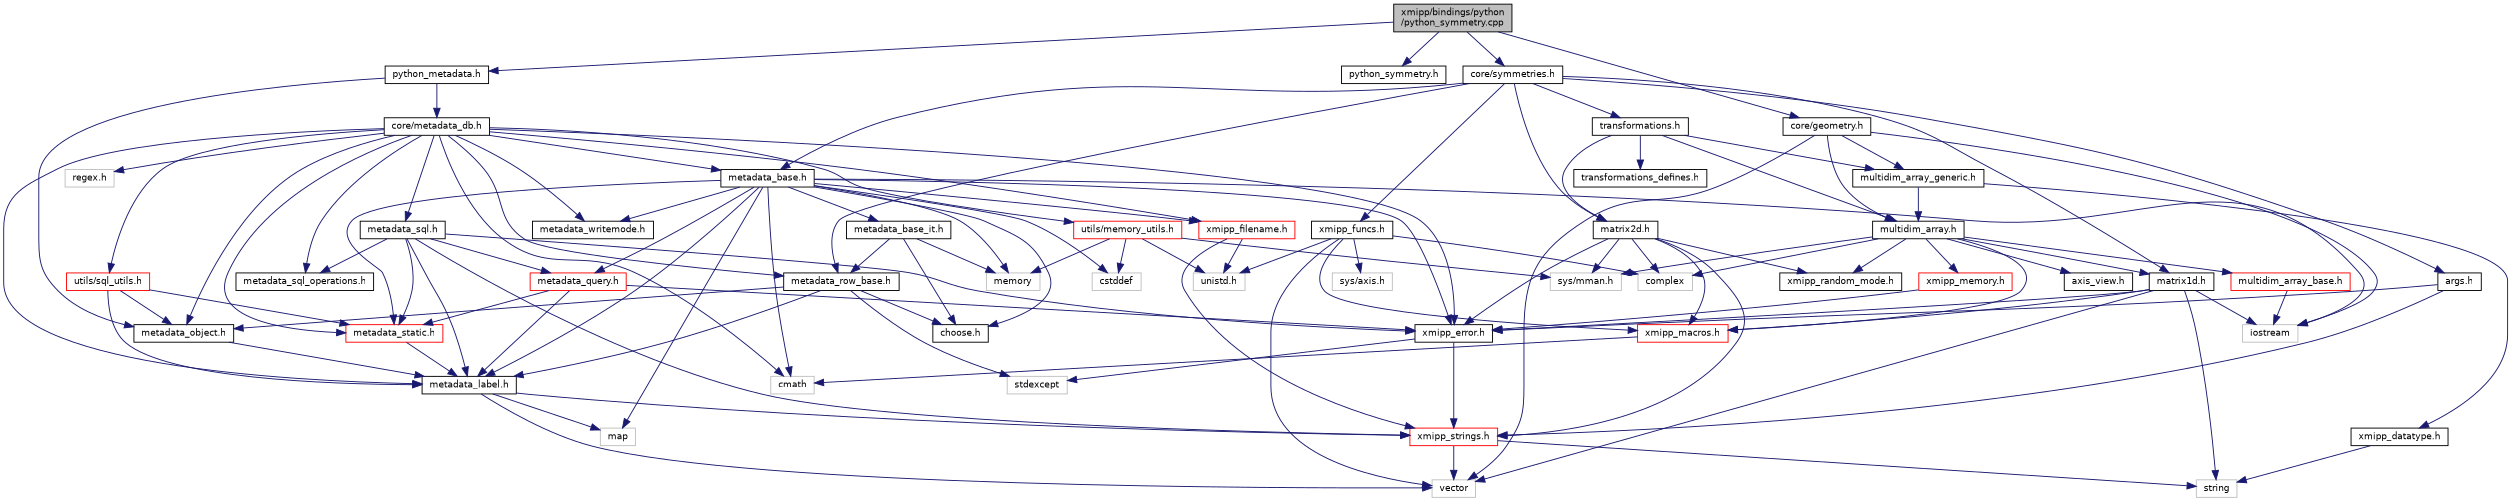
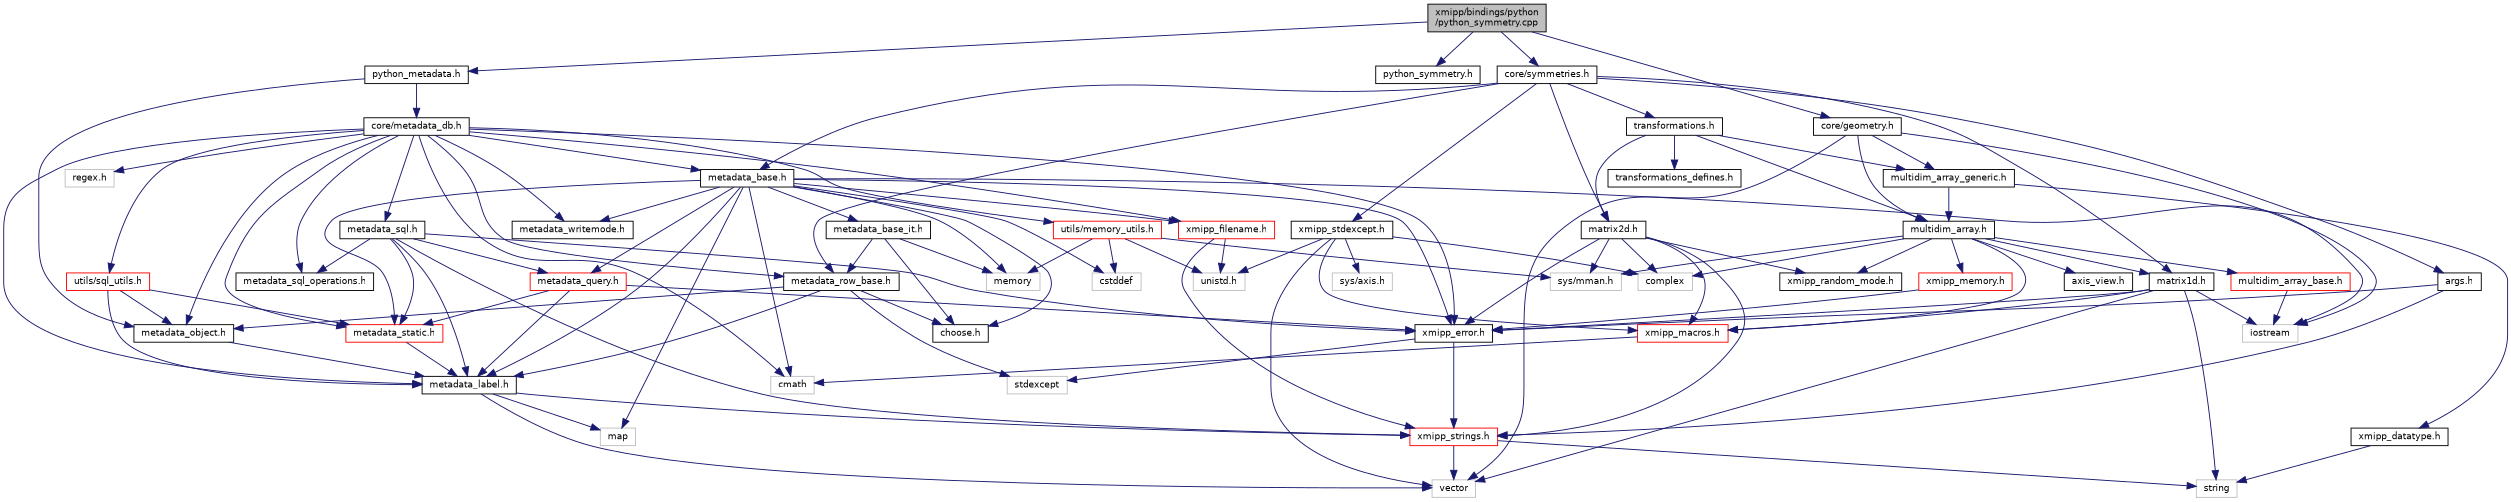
node "xmipp_funcs.h": label "xmipp_funcs.h" -> "xmipp_stdexcept.h"
